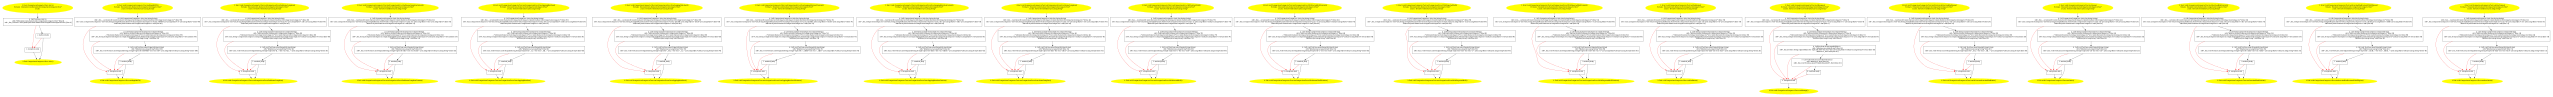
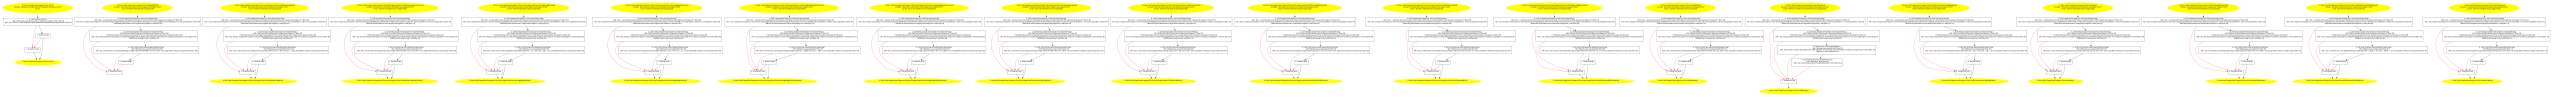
node "8:  method_body": removed
node "2: Exit void ComparisonCompactorTest.testBug609972()": removed
